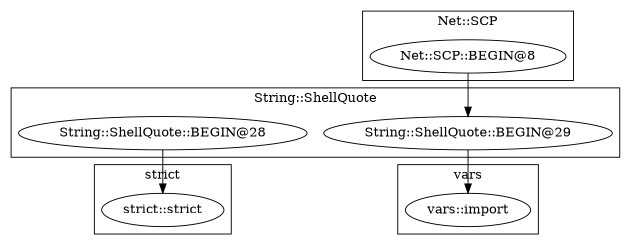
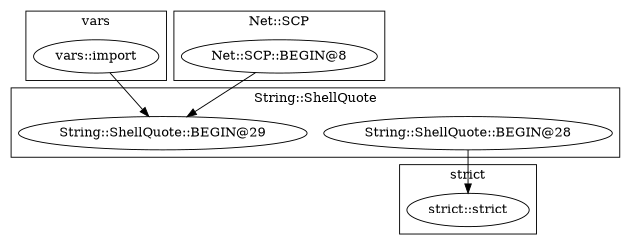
edge "String::ShellQuote::BEGIN@29" -> "vars::import": reversed
